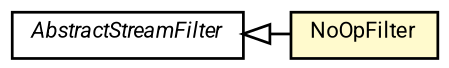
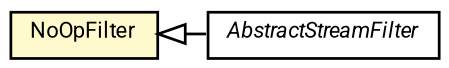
edge "NoOpFilter" -> "AbstractStreamFilter": reversed
